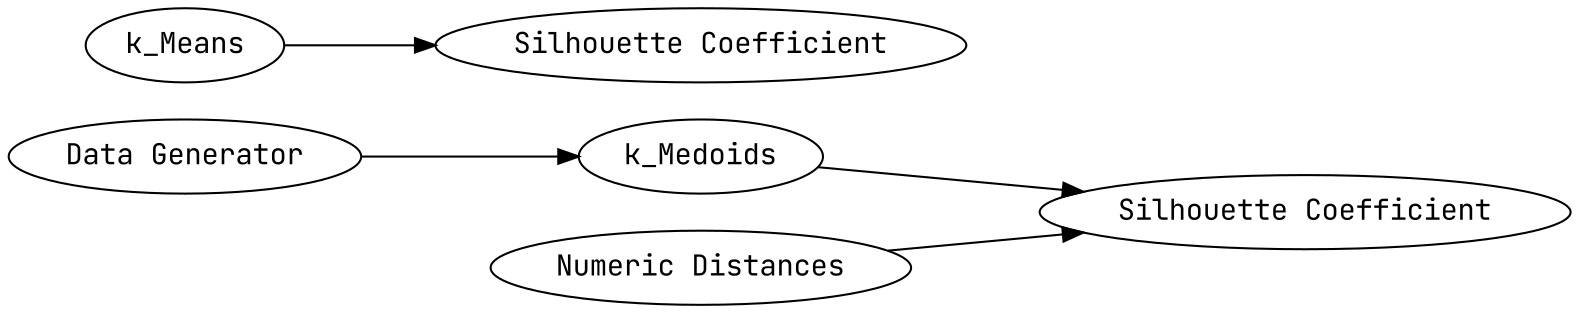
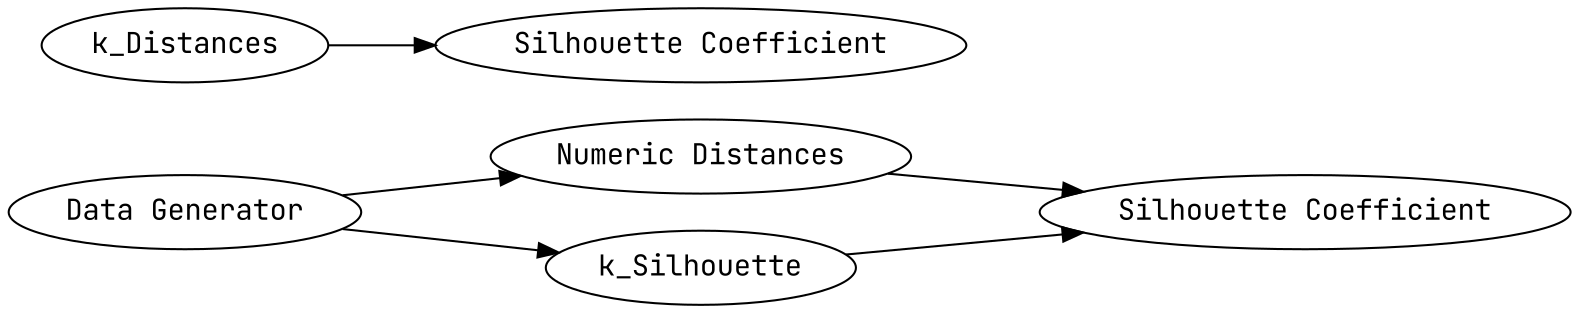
node "k_Means": label "k_Means" -> "k_Distances"
node "k_Medoids": label "k_Medoids" -> "k_Silhouette"
edge "Data Generator" -> "Numeric Distances": added
